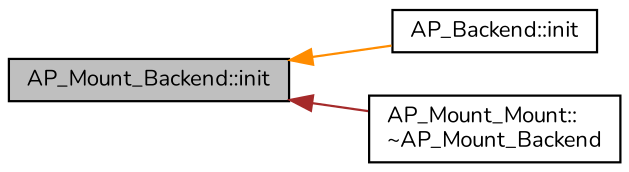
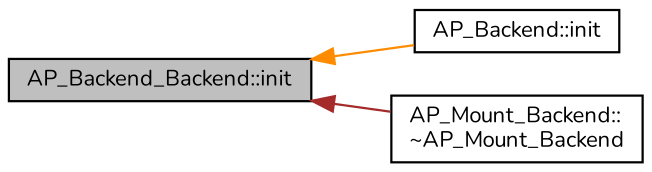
node "AP_Mount_Backend::init": label "AP_Mount_Backend::init" -> "AP_Backend_Backend::init"
node "AP_Mount_Mount:: ~AP_Mount_Backend": label "AP_Mount_Mount:: ~AP_Mount_Backend" -> "AP_Mount_Backend:: ~AP_Mount_Backend"
